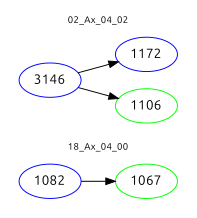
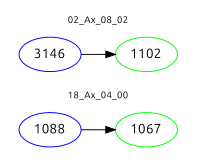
cluster "02_Ax_04_02": label "02_Ax_04_02" -> "02_Ax_08_02"
node "1172": removed
node "1106": label "1106" -> "1102"
node "1082": label "1082" -> "1088"
